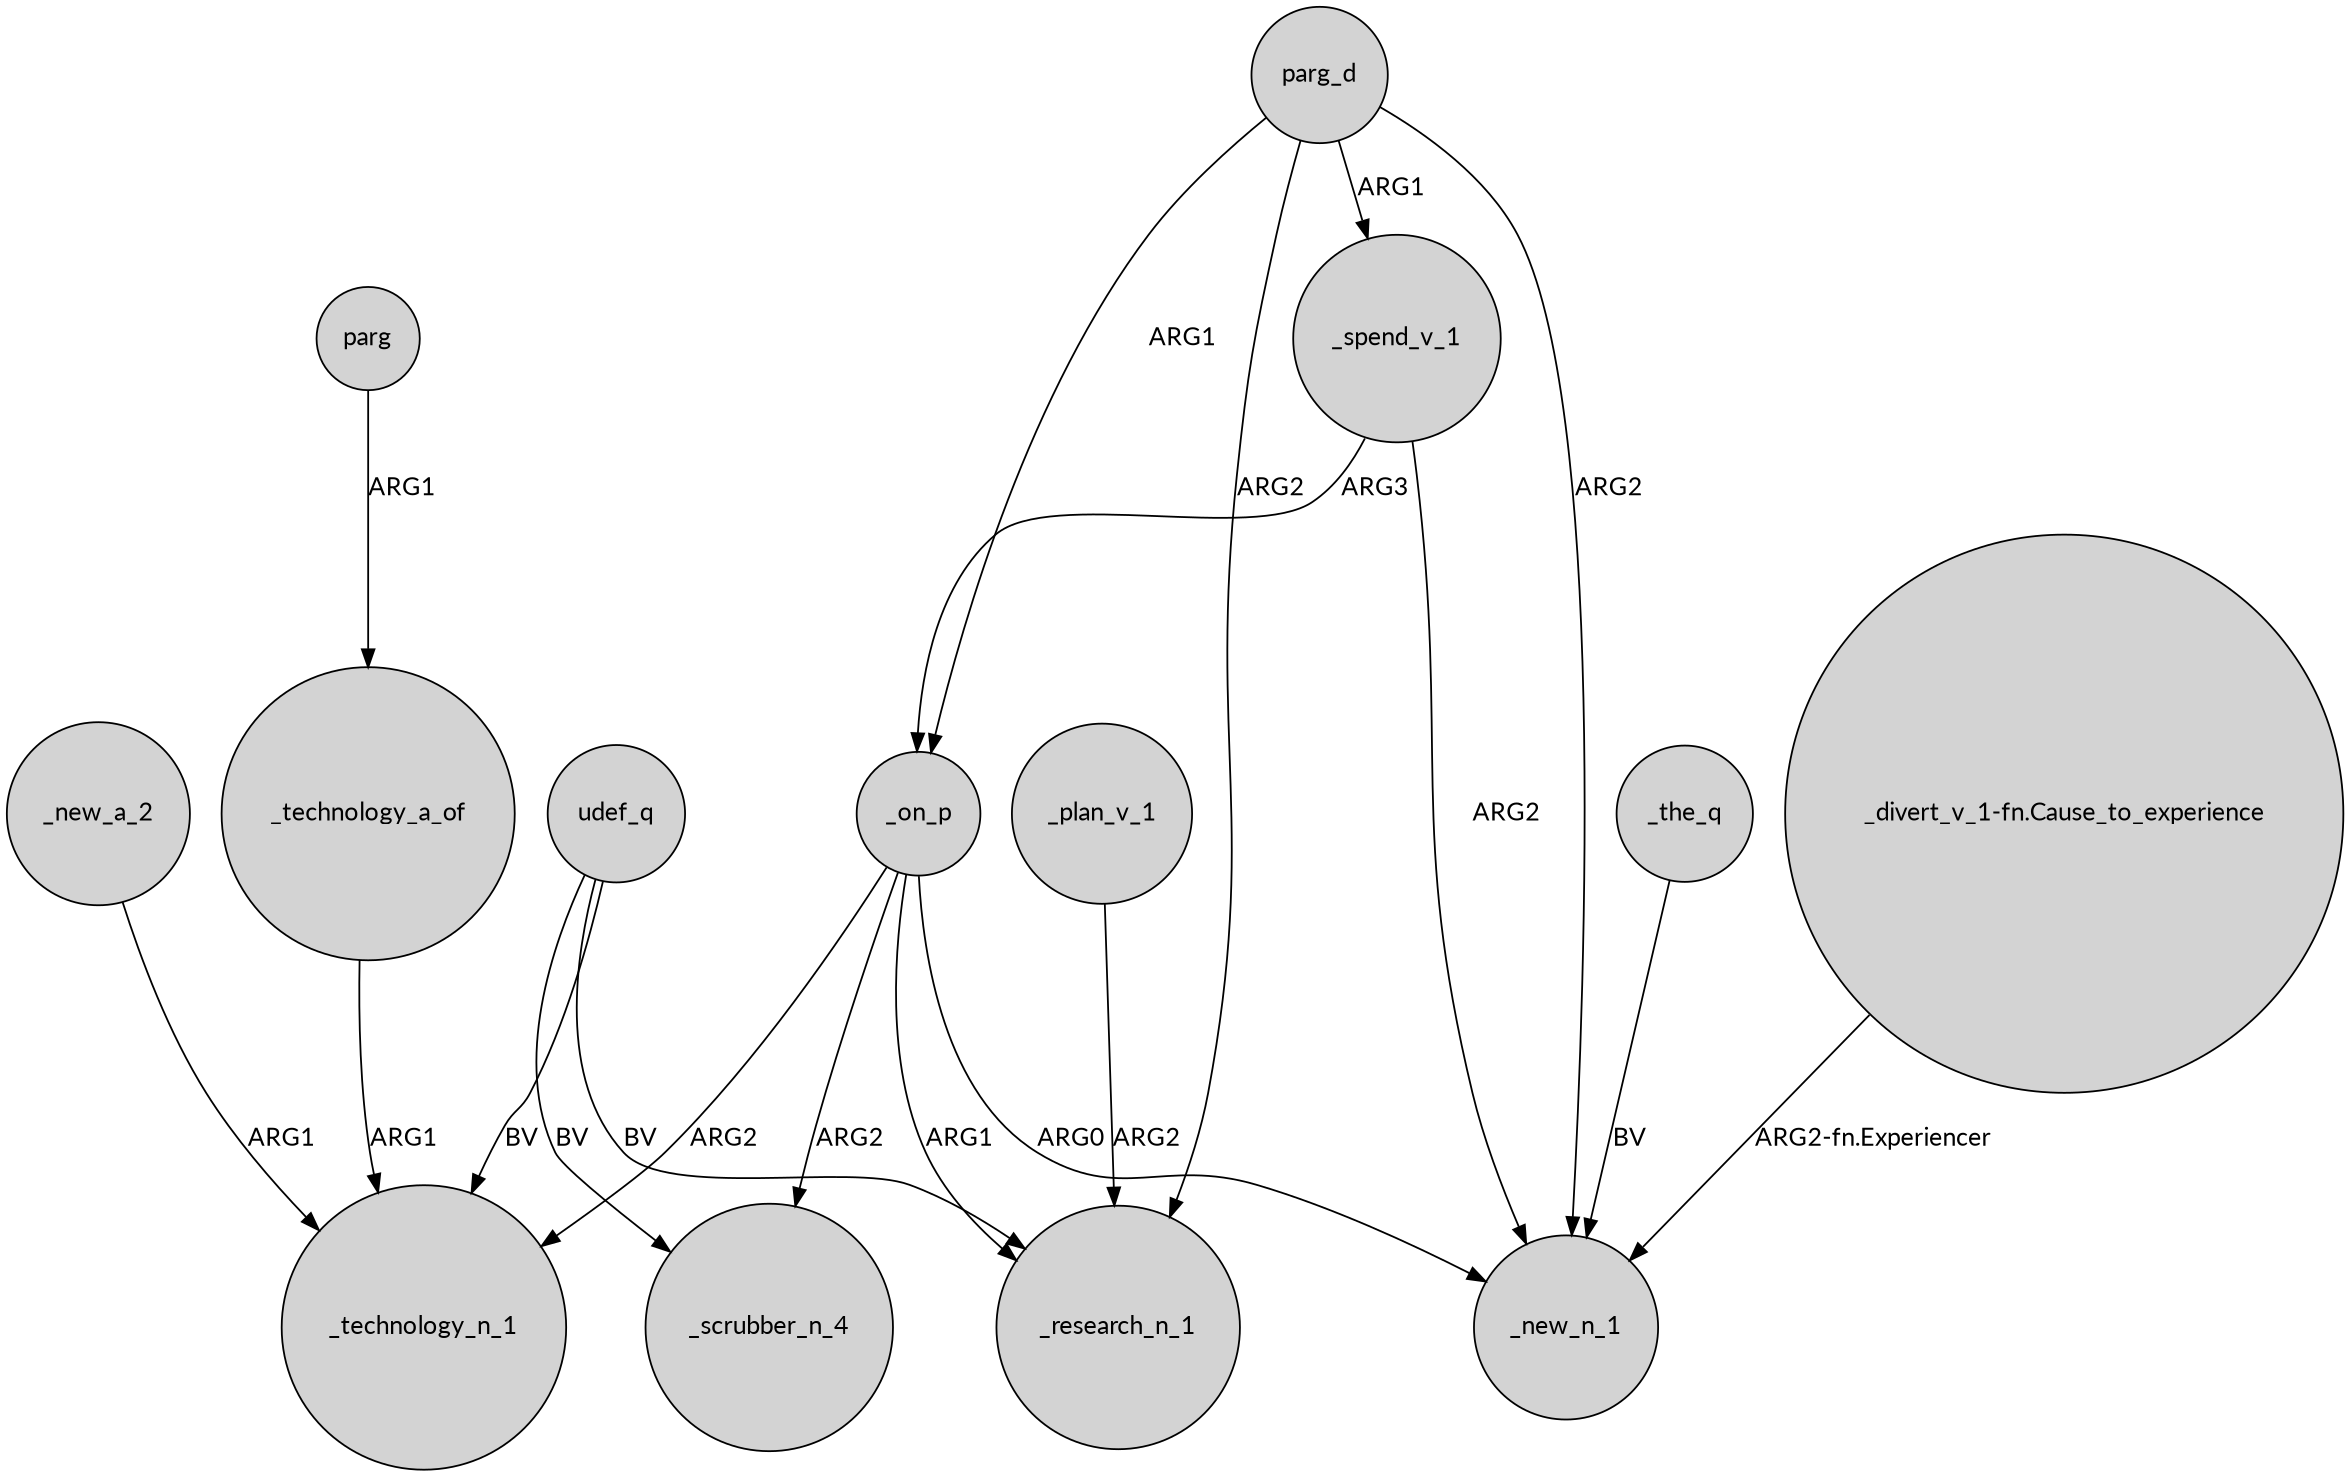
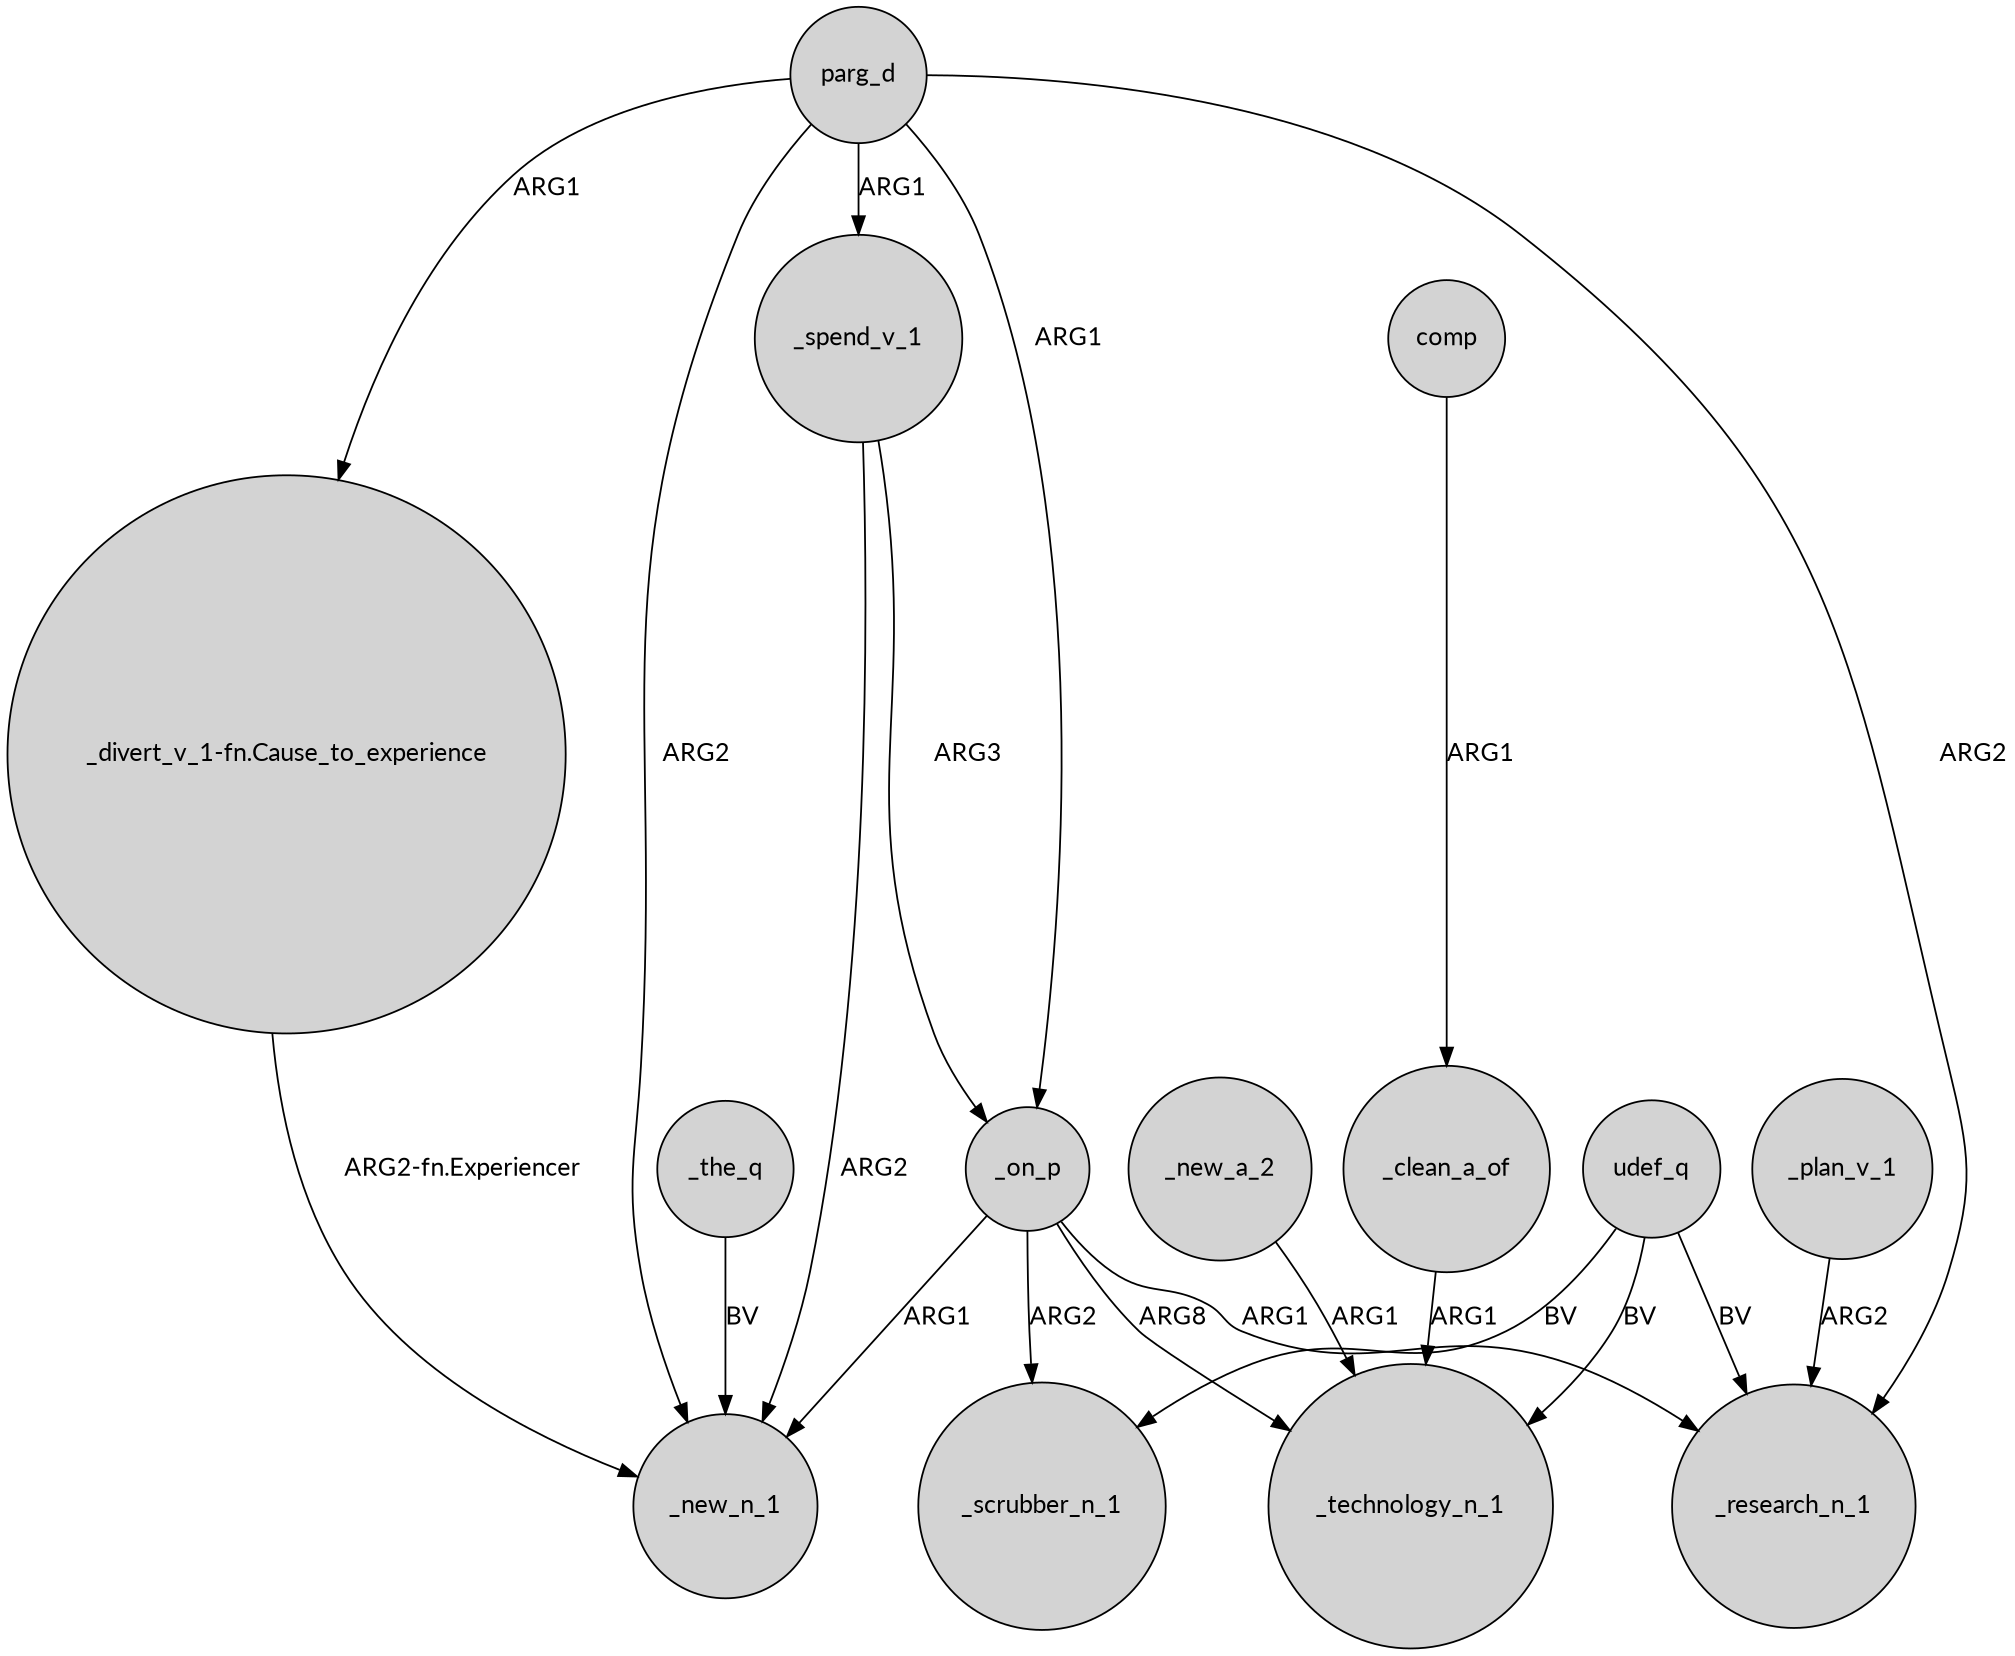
edge "parg_d" -> "_divert_v_1-fn.Cause_to_experience": added, label "ARG1"
node "parg": label "parg" -> "comp"
node "_technology_a_of": label "_technology_a_of" -> "_clean_a_of"
edge "_on_p" -> "_technology_n_1": label "ARG2" -> "ARG8"
edge "_on_p" -> "_new_n_1": label "ARG0" -> "ARG1"
node "_scrubber_n_4": label "_scrubber_n_4" -> "_scrubber_n_1"
